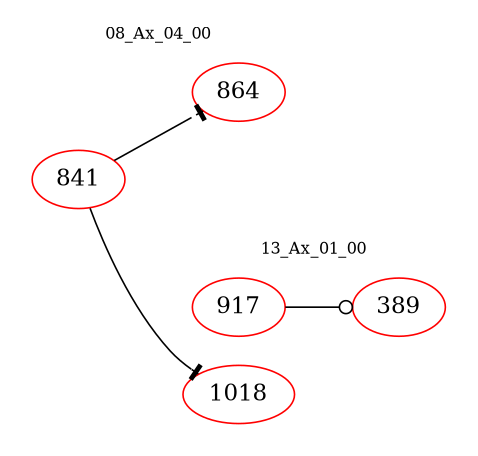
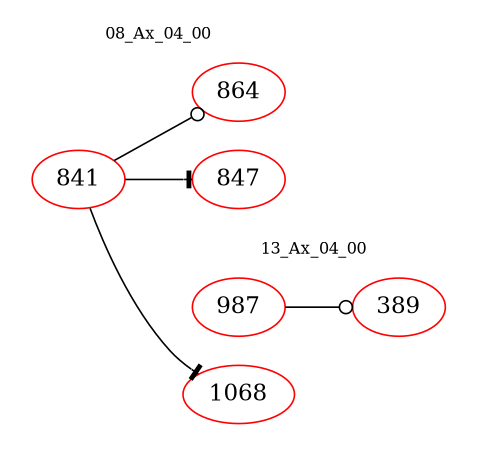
edge "841" -> "864": arrowhead tee -> odot
node "847": added
cluster "13_Ax_01_00": label "13_Ax_01_00" -> "13_Ax_04_00"
node "917": label "917" -> "987"
node "1018": label "1018" -> "1068"
